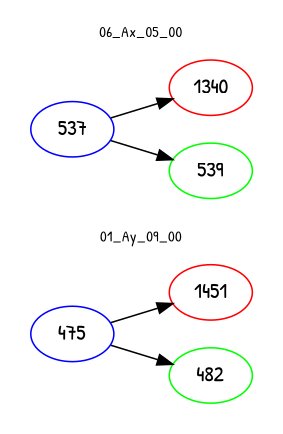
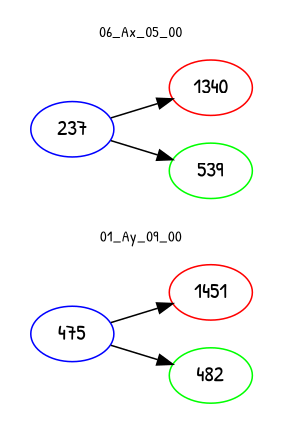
node "537": label "537" -> "237"
